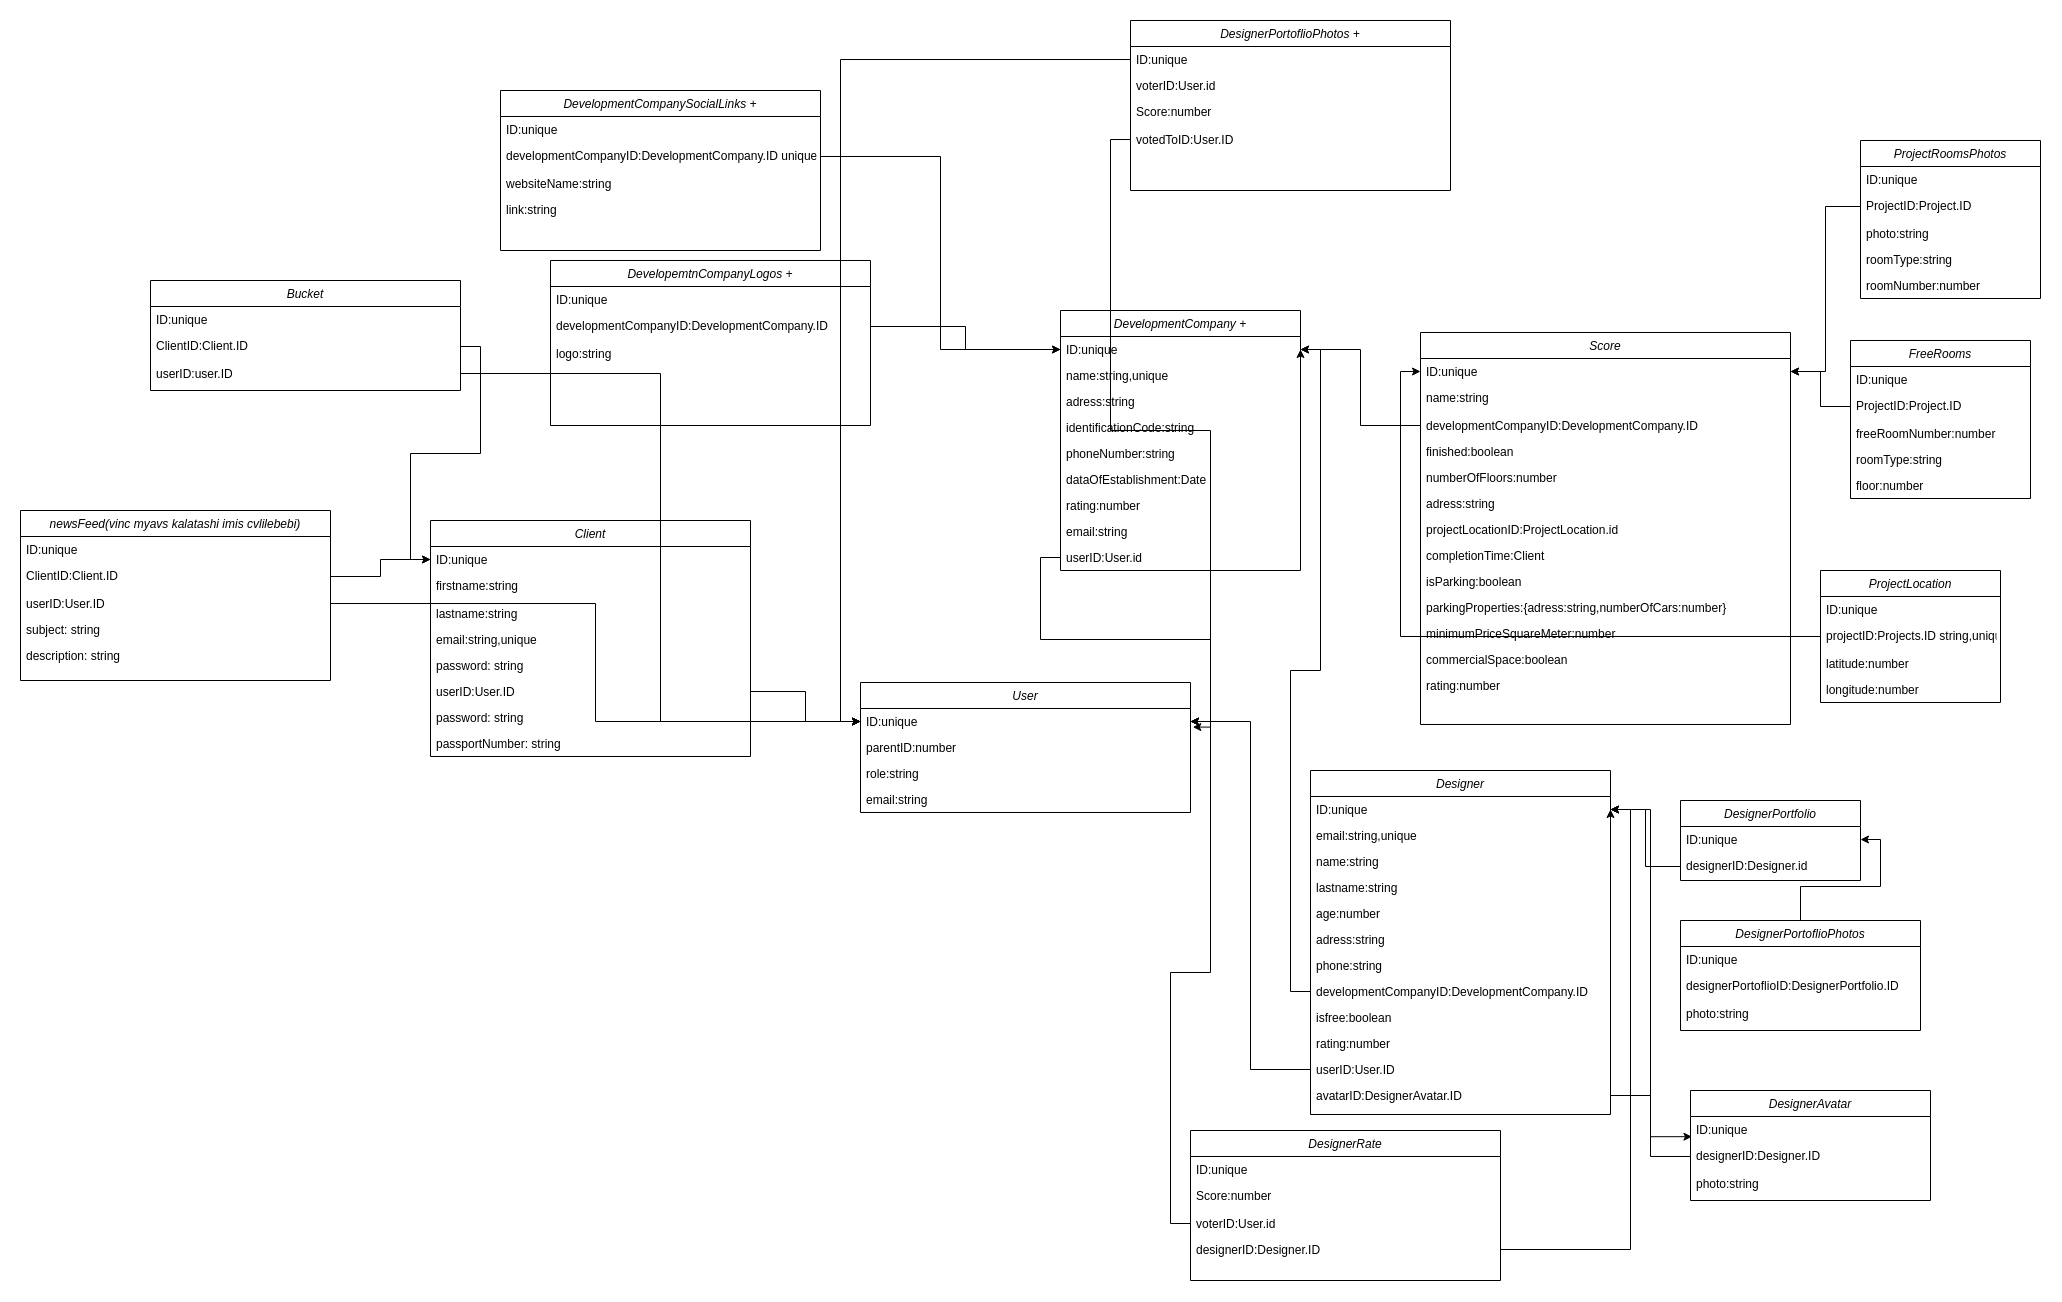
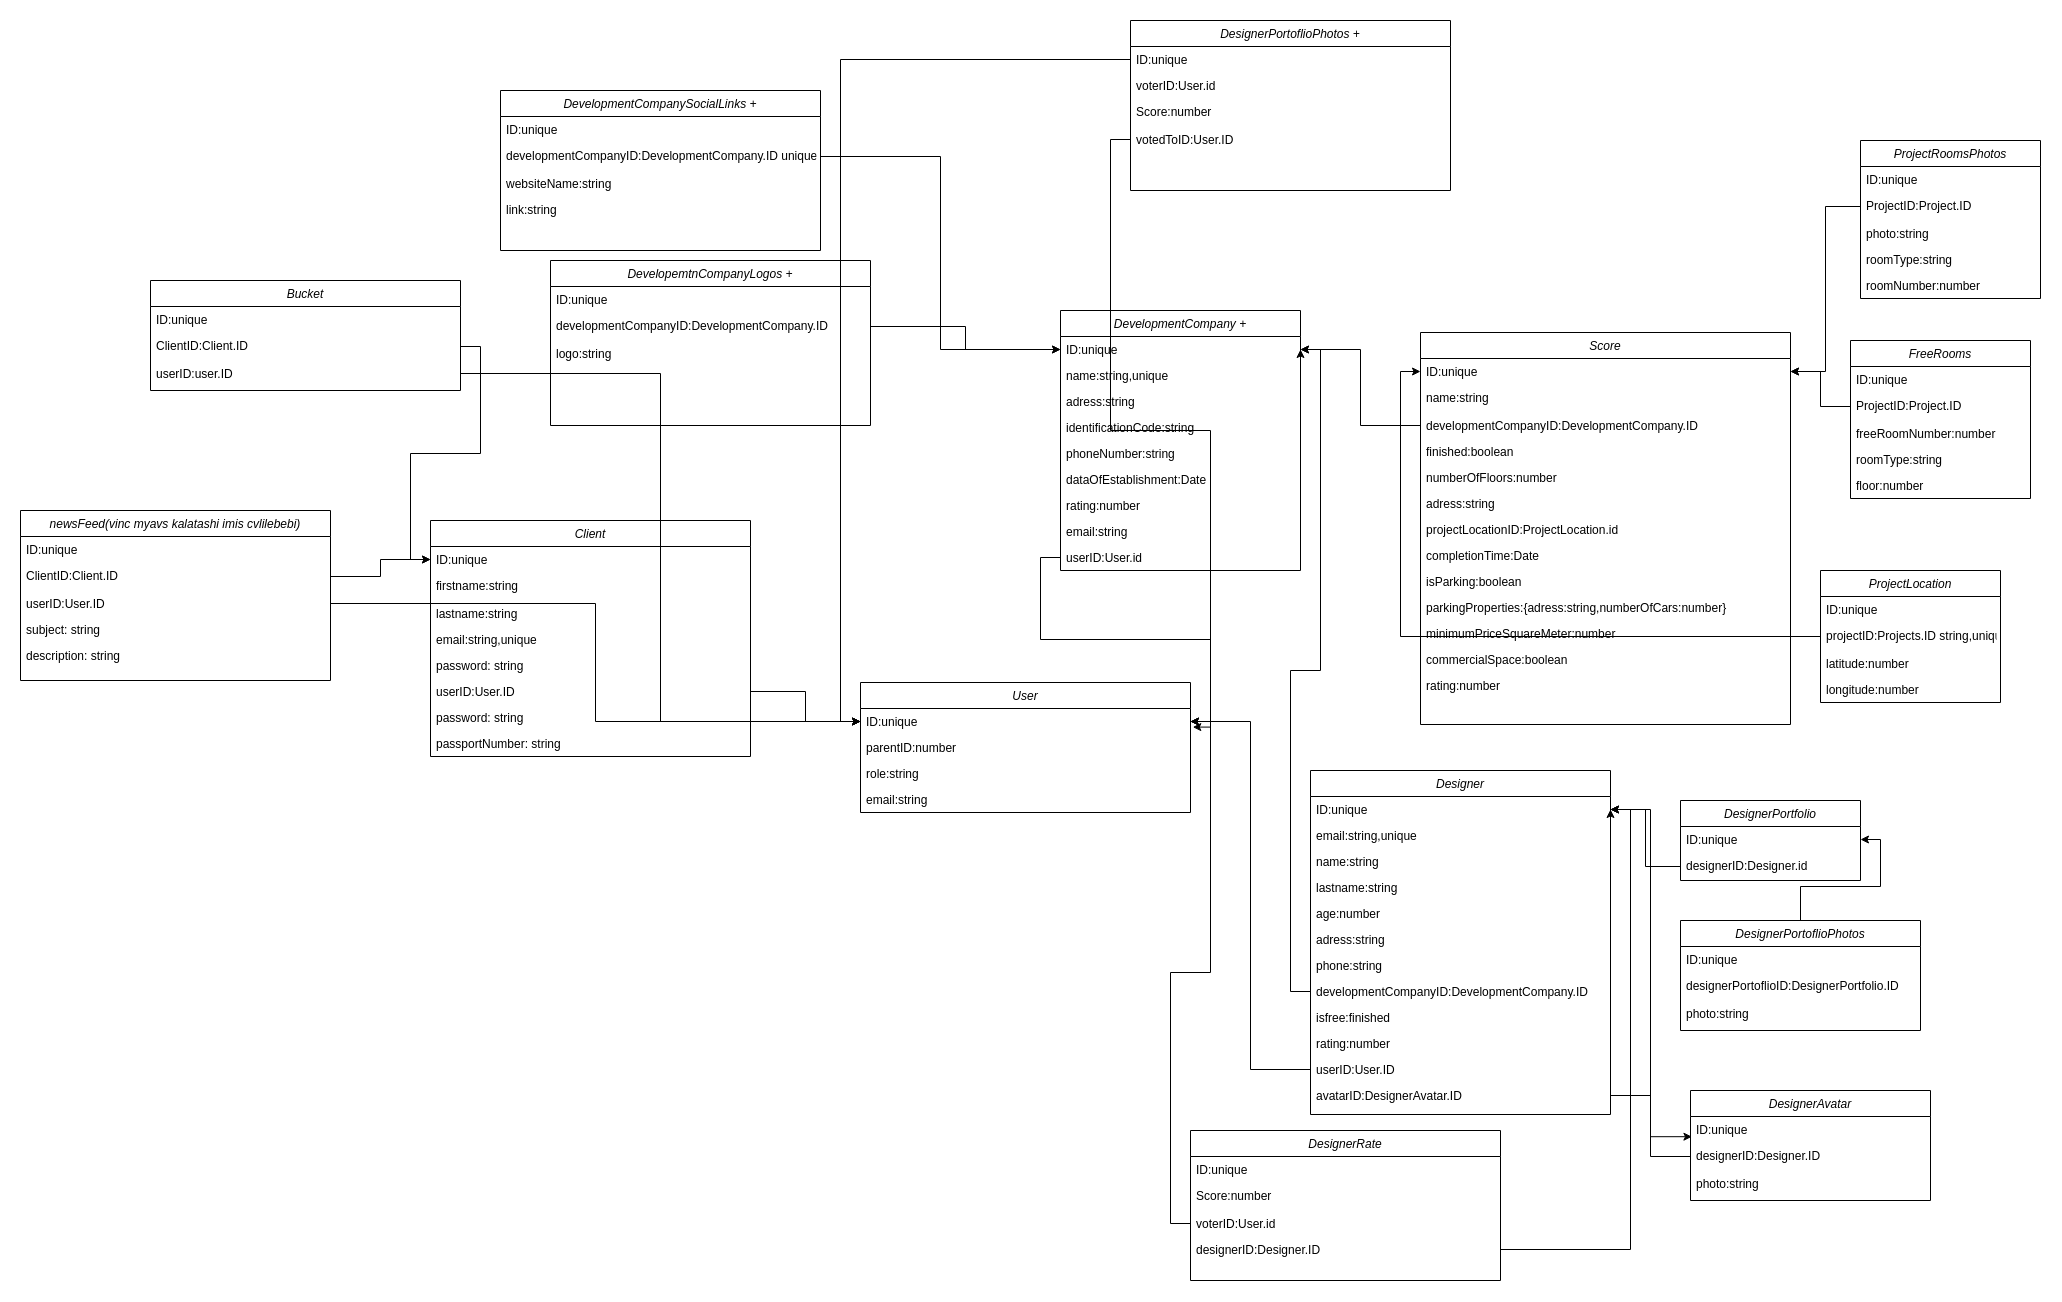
node "completionTime:Client": label "completionTime:Client" -> "completionTime:Date"
node "isfree:boolean": label "isfree:boolean" -> "isfree:finished"
